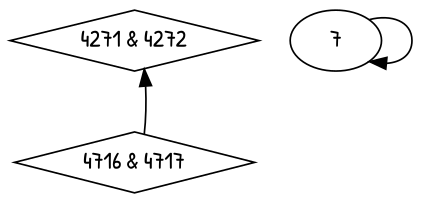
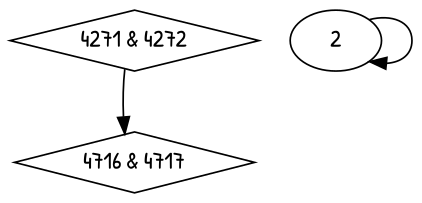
node "7": label "7" -> "2"
edge "4716 & 4717" -> "4271 & 4272": reversed
